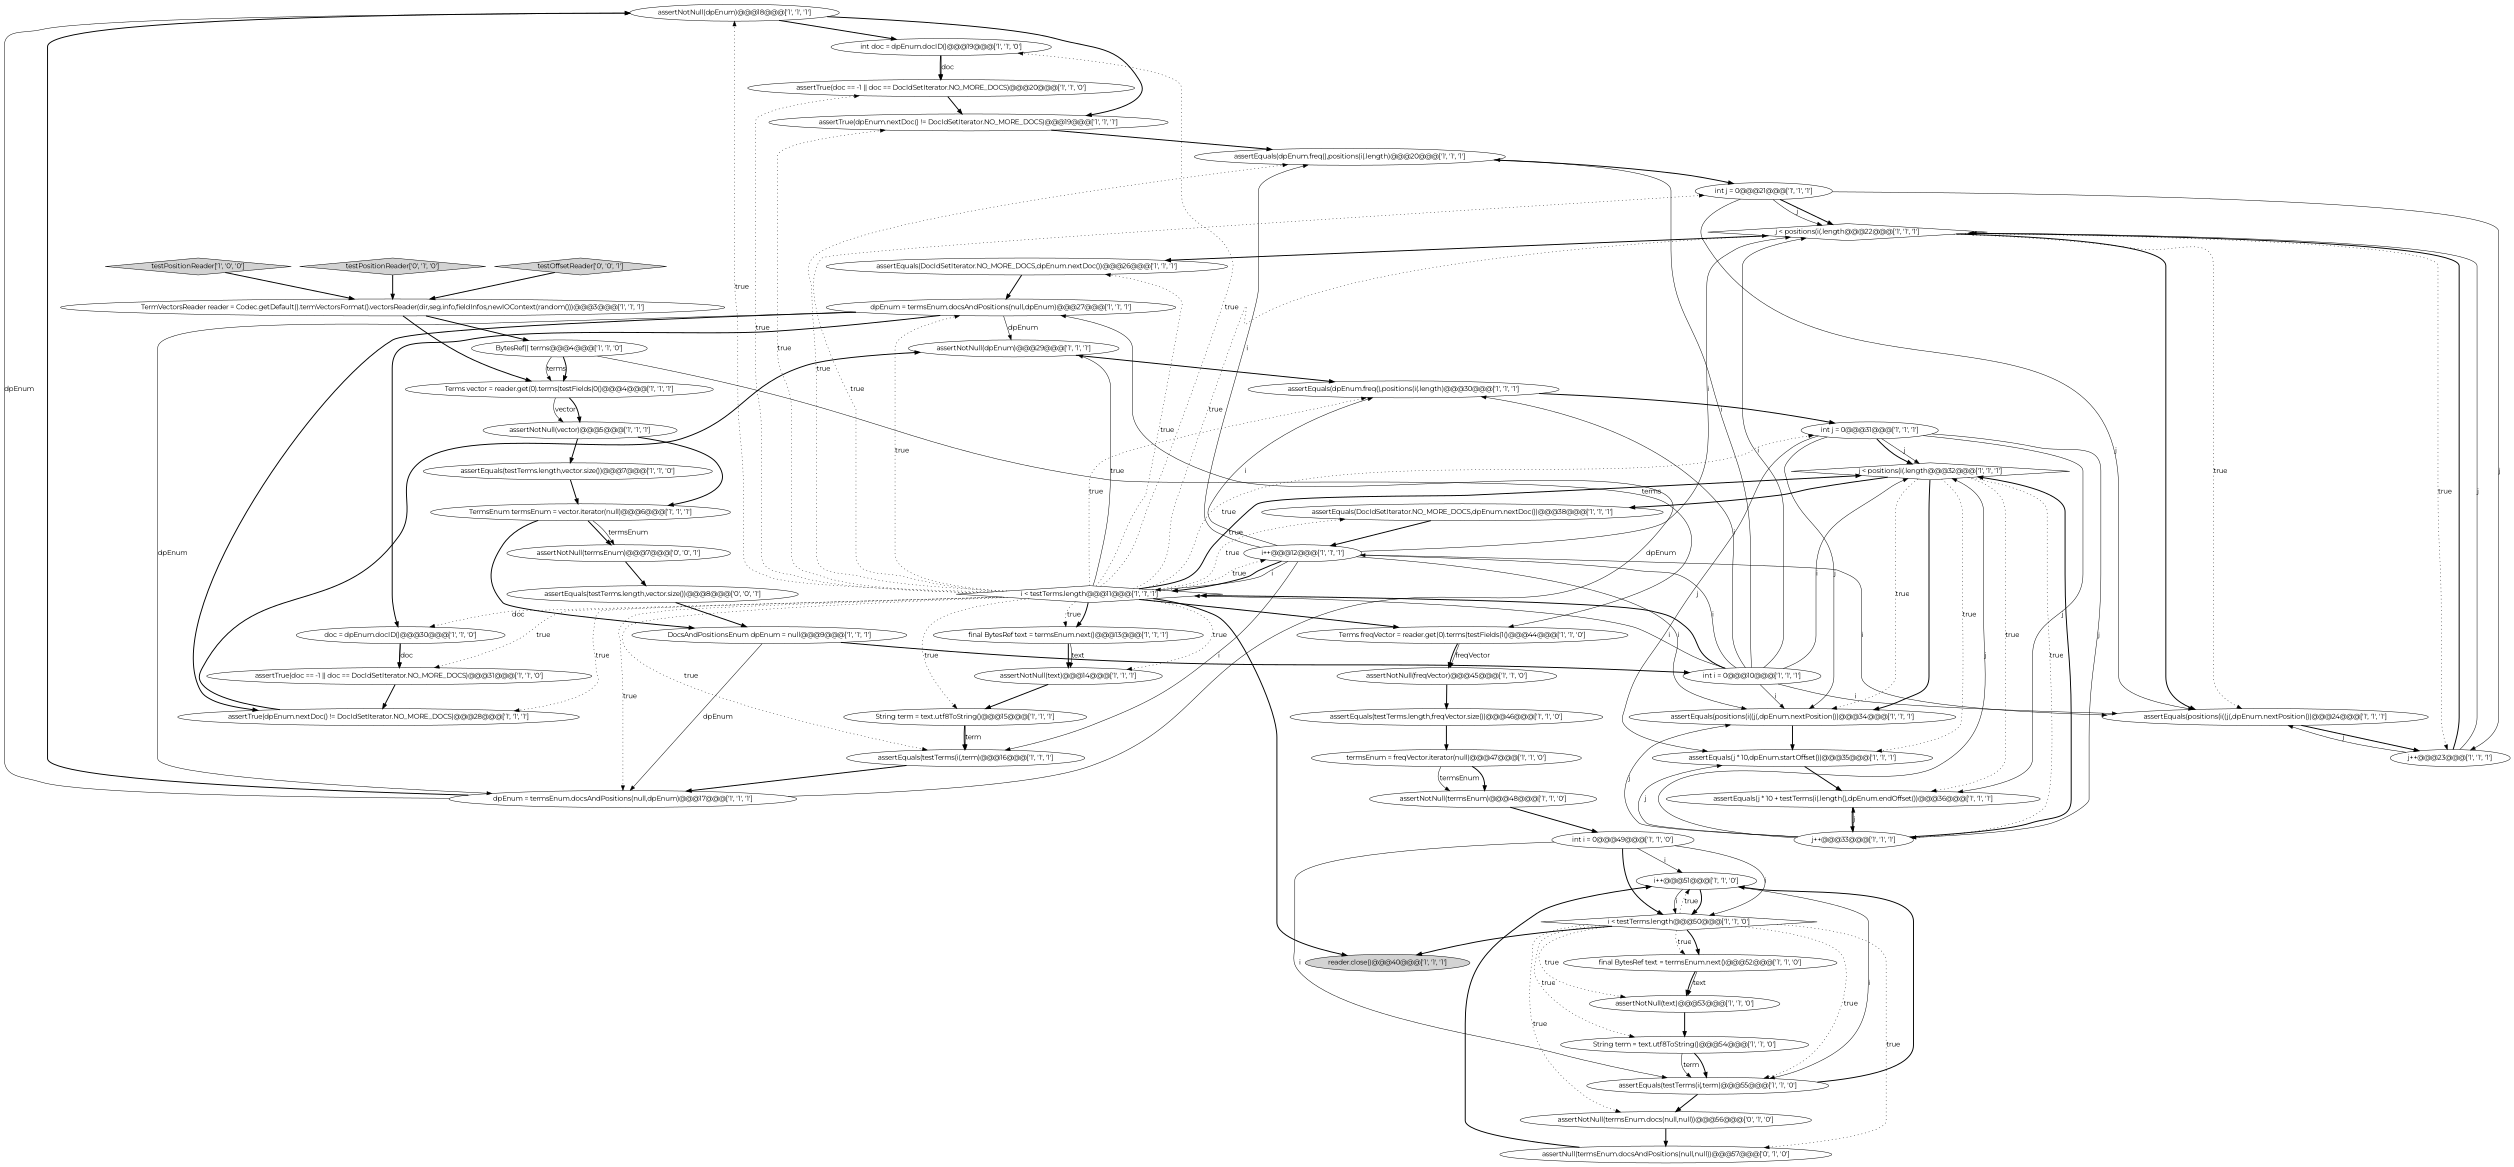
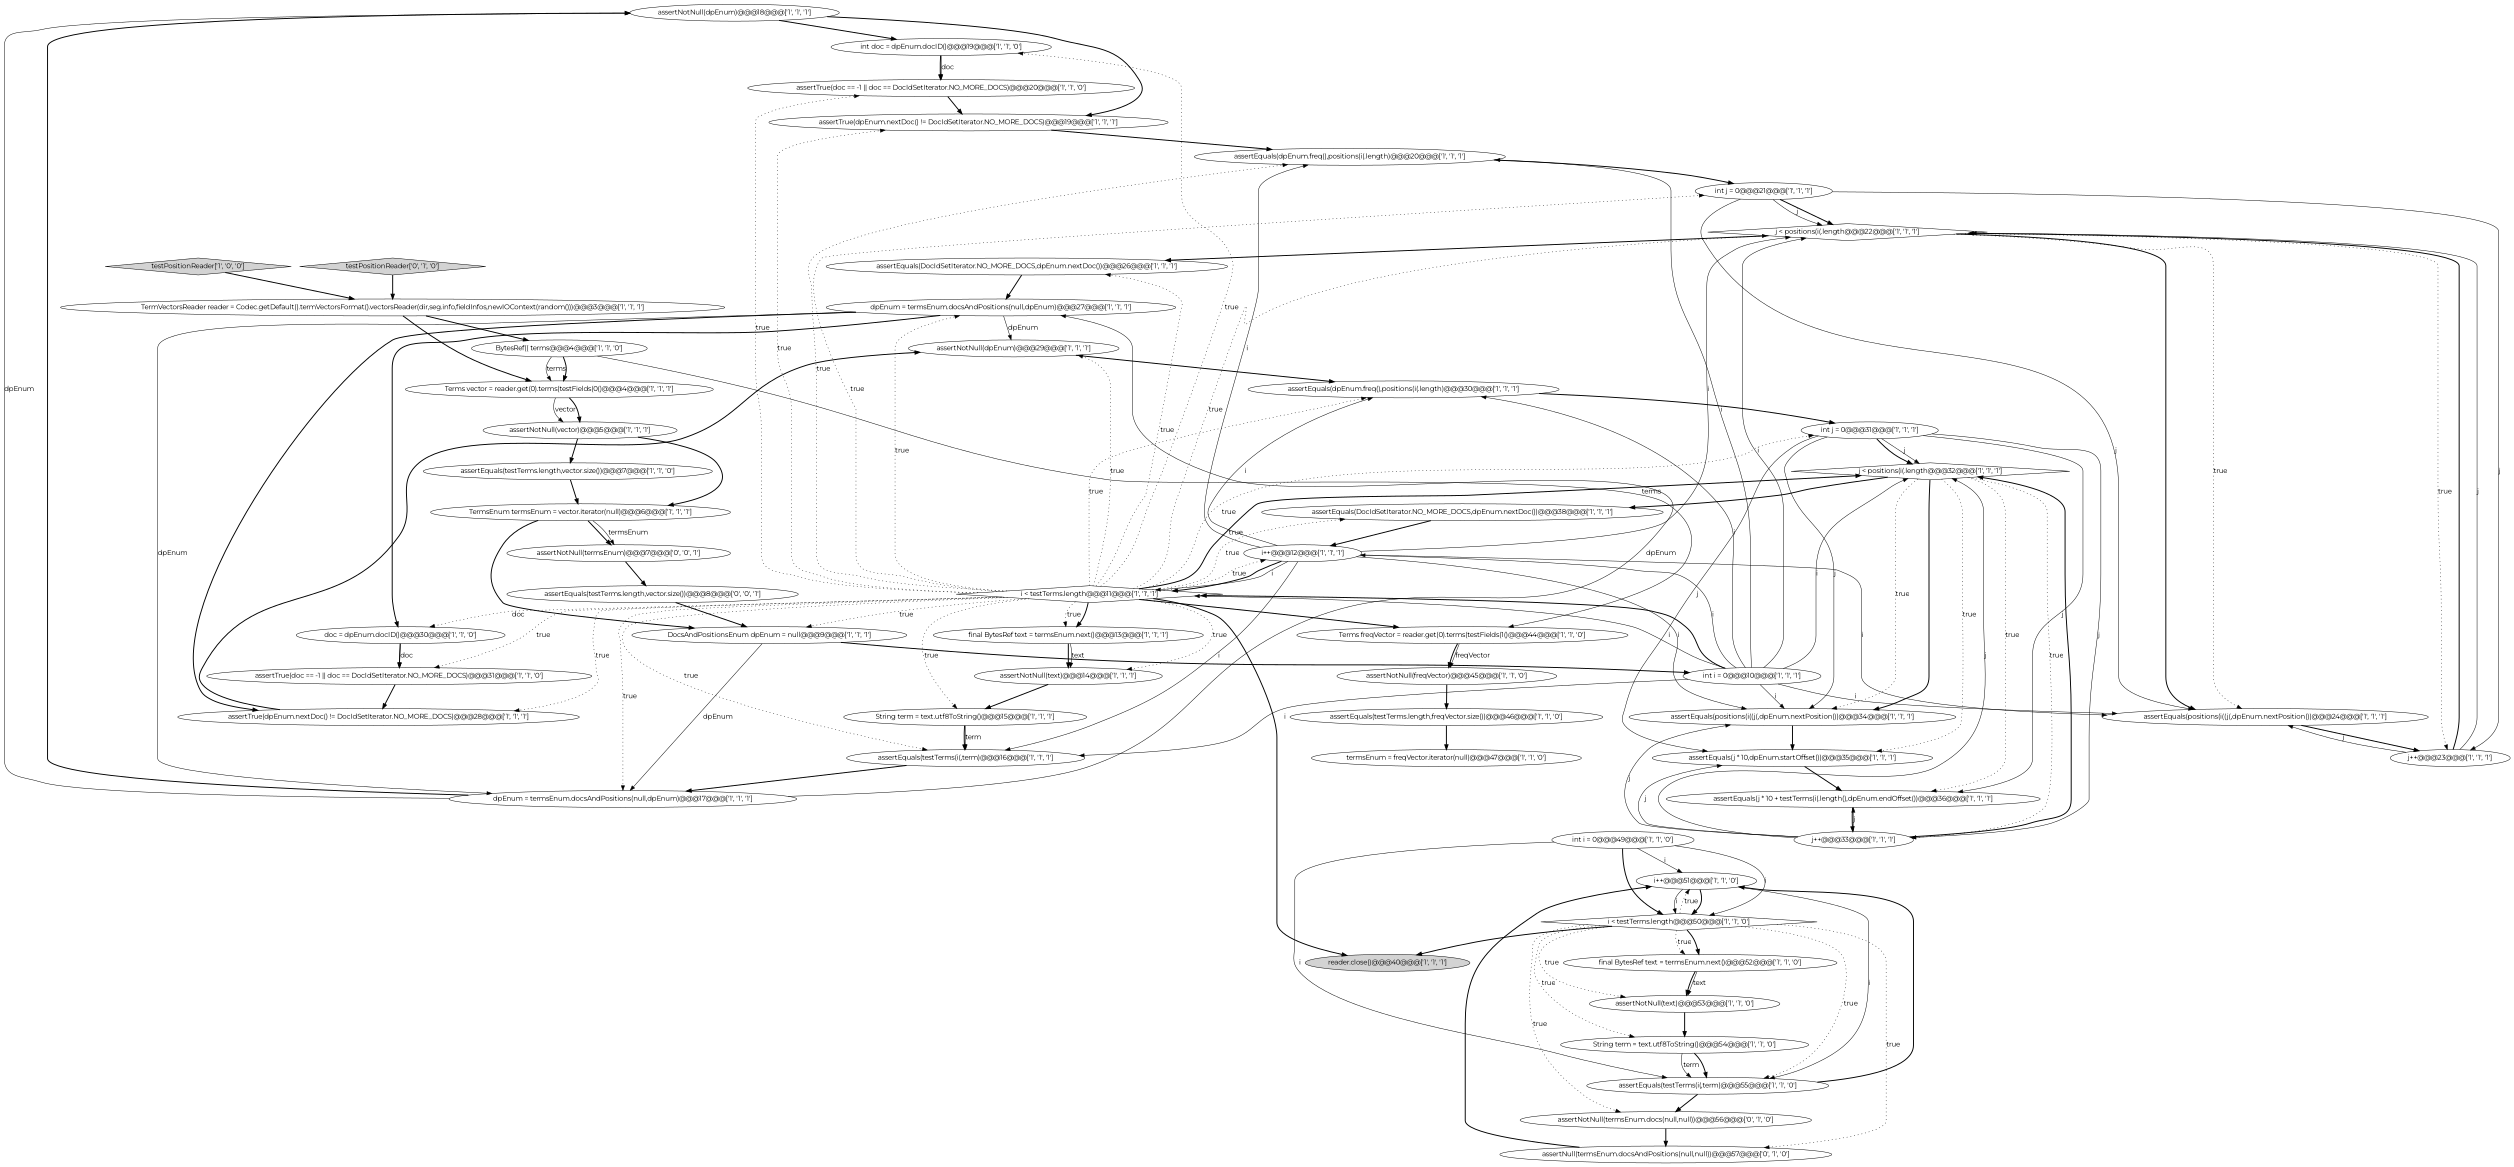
node "testOffsetReader['0', '0', '1']": removed
edge "i < testTerms.length@@@11@@@['1', '1', '1']" -> "assertNotNull(dpEnum)@@@18@@@['1', '1', '1']": now "i < testTerms.length@@@11@@@['1', '1', '1']" -> "DocsAndPositionsEnum dpEnum = null@@@9@@@['1', '1', '1']"
edge "i < testTerms.length@@@11@@@['1', '1', '1']" -> "assertNotNull(dpEnum)@@@29@@@['1', '1', '1']": style solid -> dotted
edge "int i = 0@@@10@@@['1', '1', '1']" -> "assertEquals(testTerms(i(,term)@@@16@@@['1', '1', '1']": added, label "i"
node "assertNotNull(termsEnum)@@@48@@@['1', '1', '0']": removed
